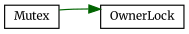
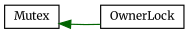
edge "Mutex" -> "OwnerLock": reversed
